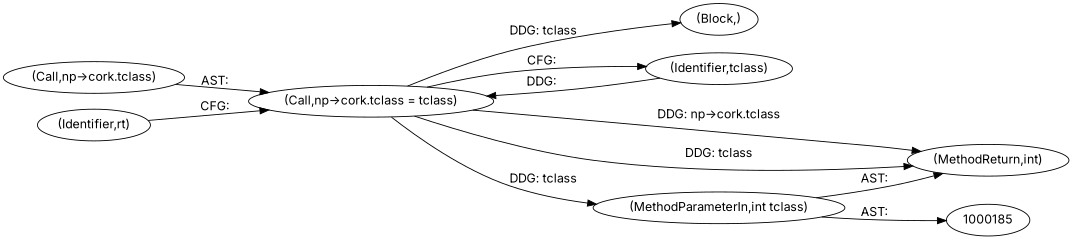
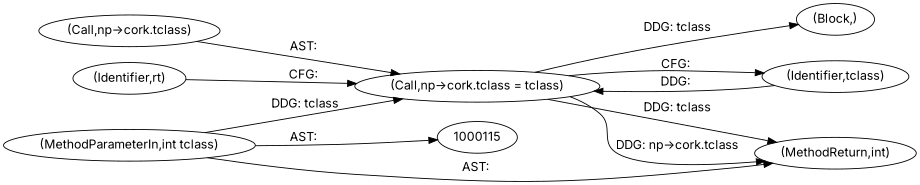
edge "(Call,np->cork.tclass = tclass)" -> "(MethodParameterIn,int tclass)": reversed
node "1000185": label "1000185" -> "1000115"
